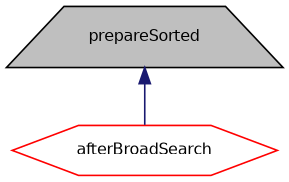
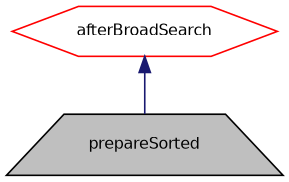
edge "afterBroadSearch" -> "prepareSorted": reversed
